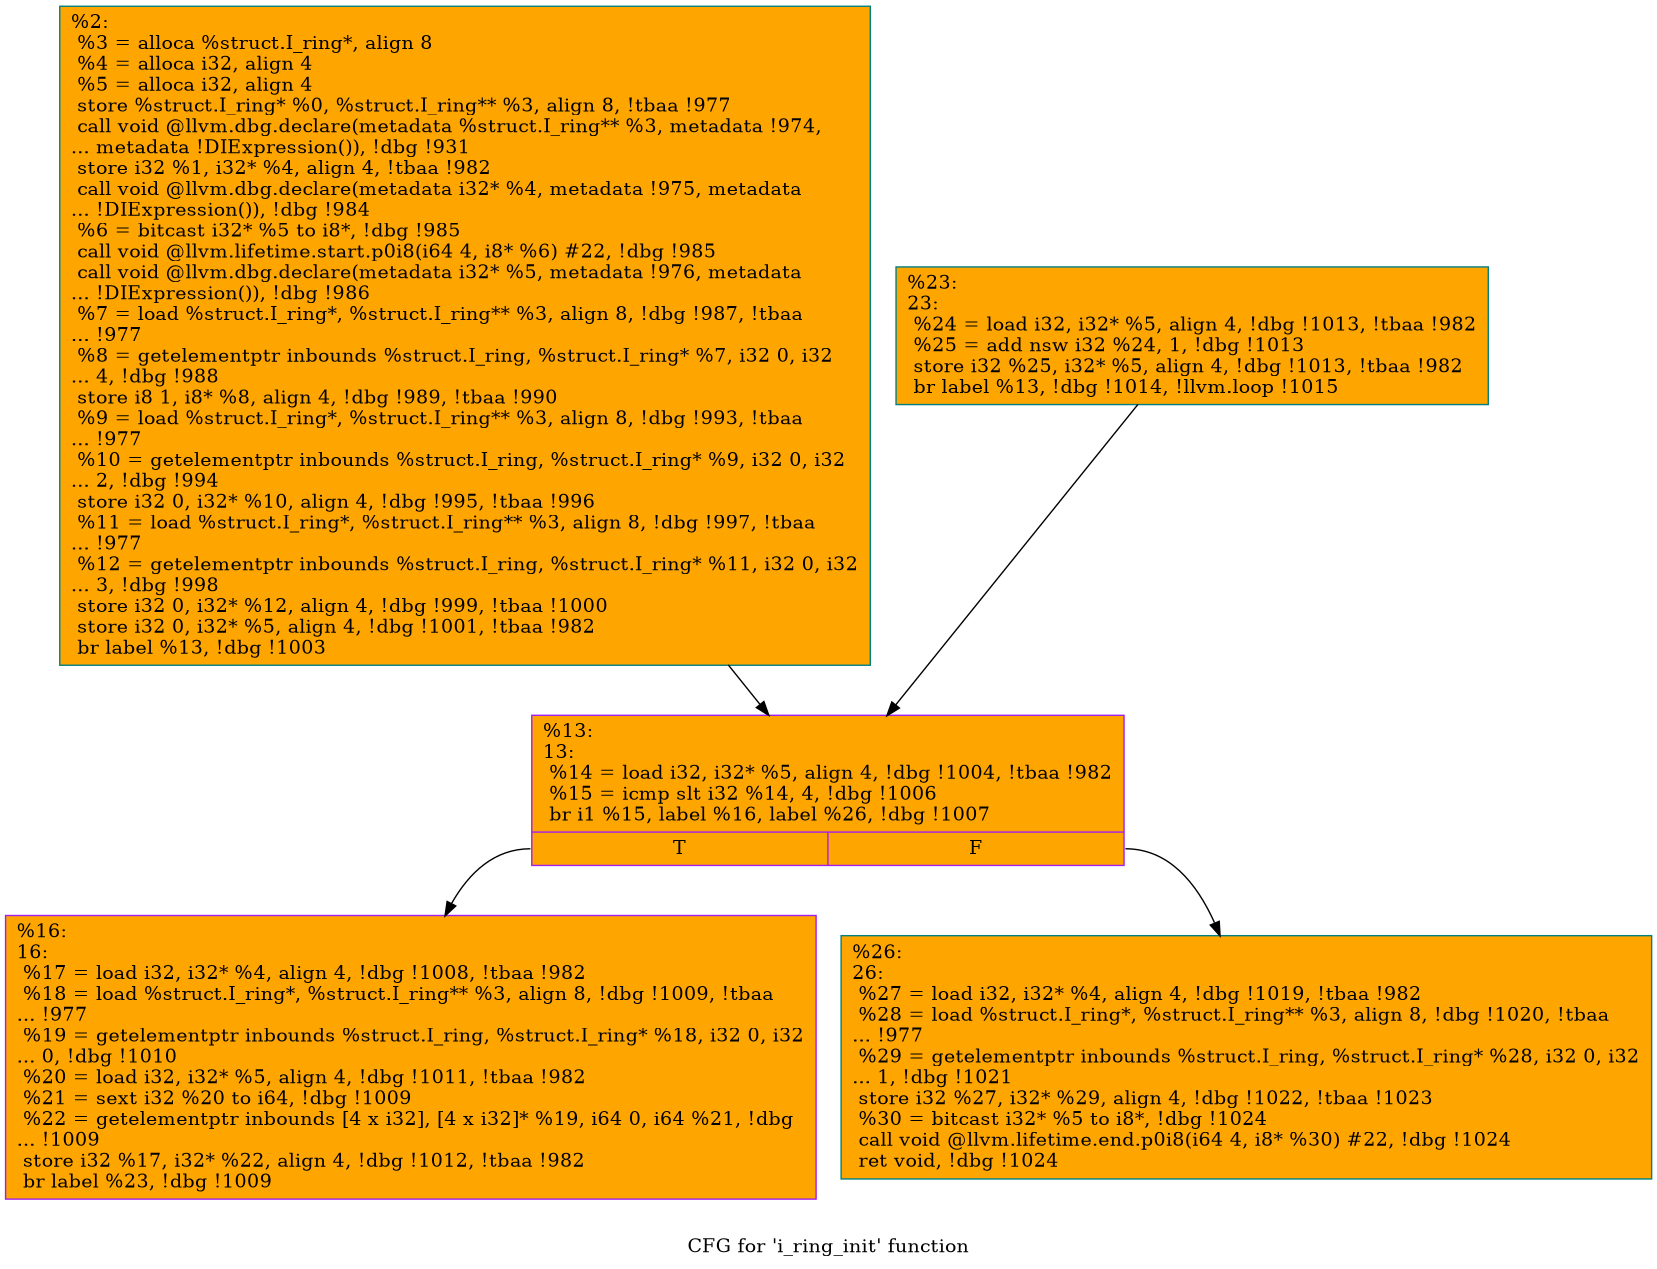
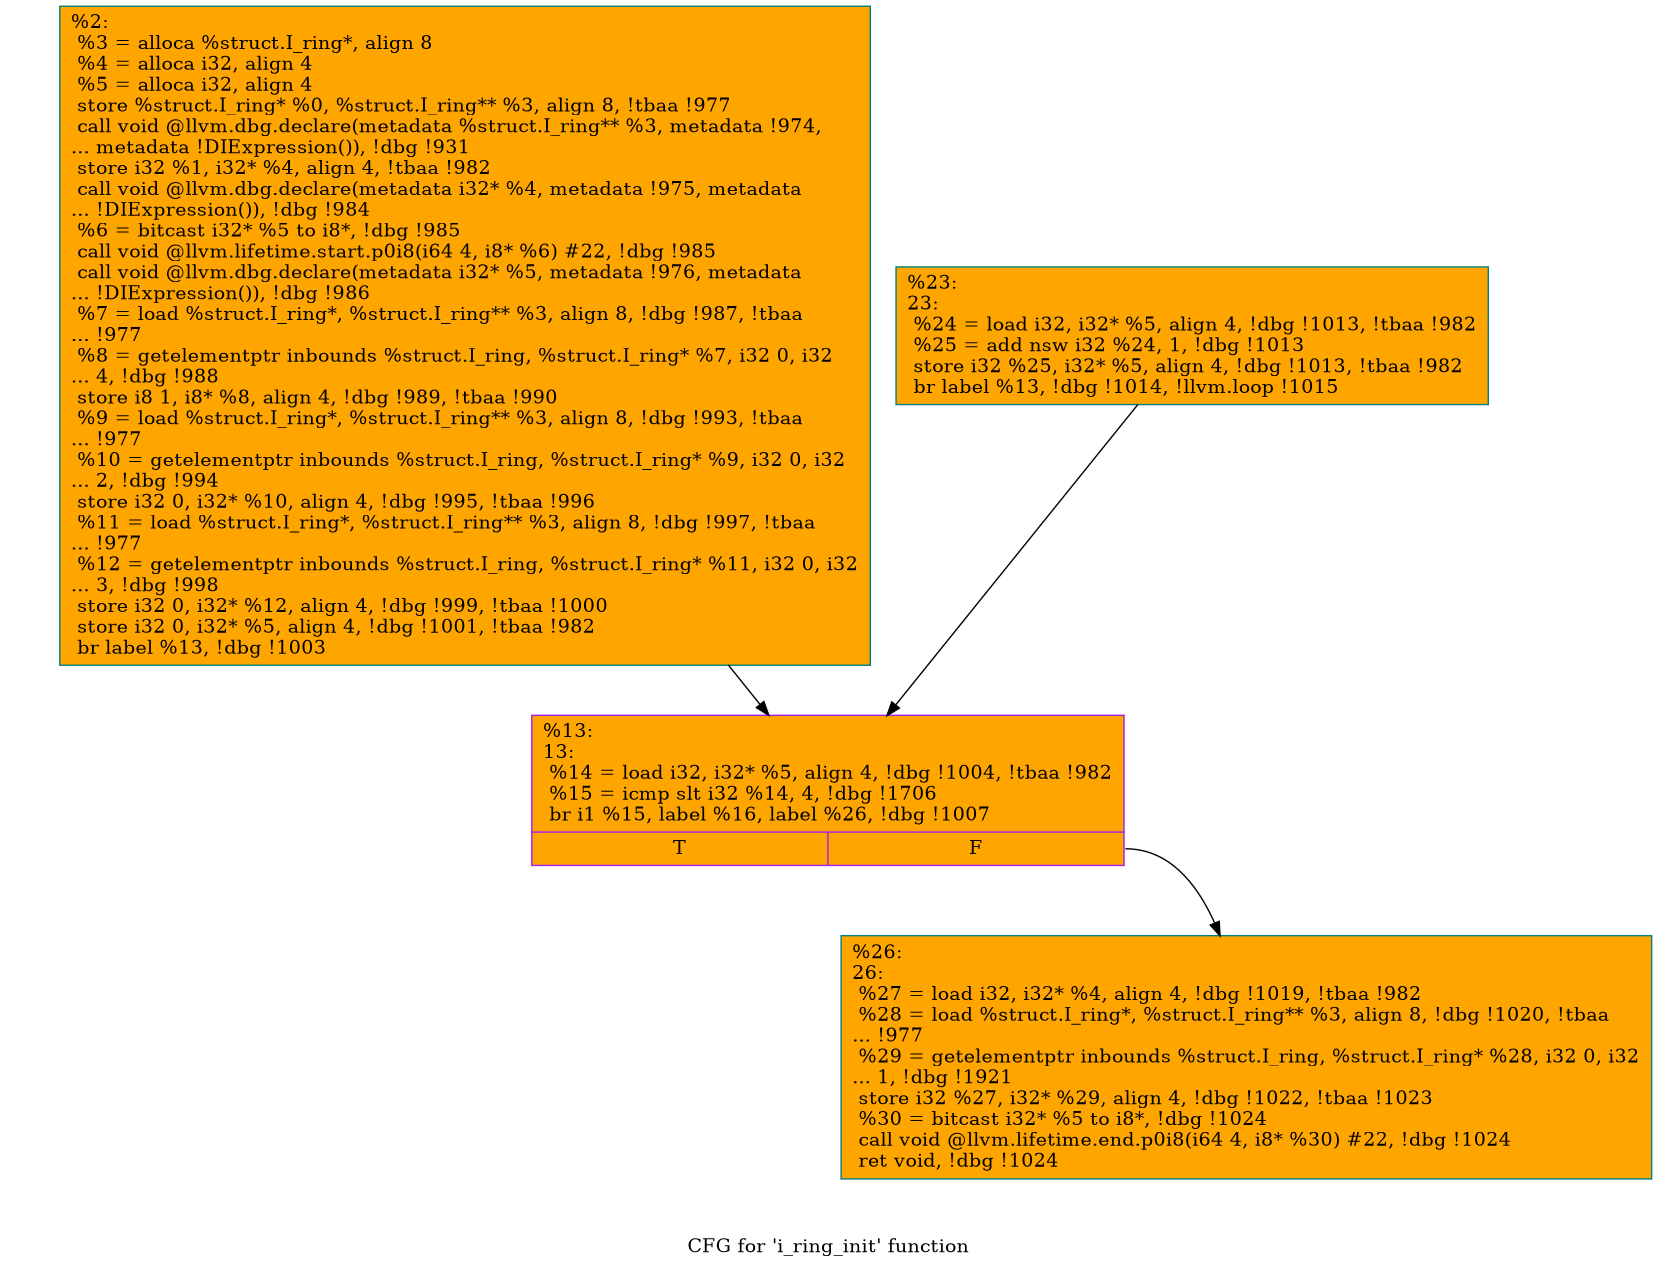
node "%13:": text "%15 = icmp slt i32 %14, 4, !dbg !1006" -> "%15 = icmp slt i32 %14, 4, !dbg !1706"
node "%16:": removed
node "%26:": text "... 1, !dbg !1021" -> "... 1, !dbg !1921"
